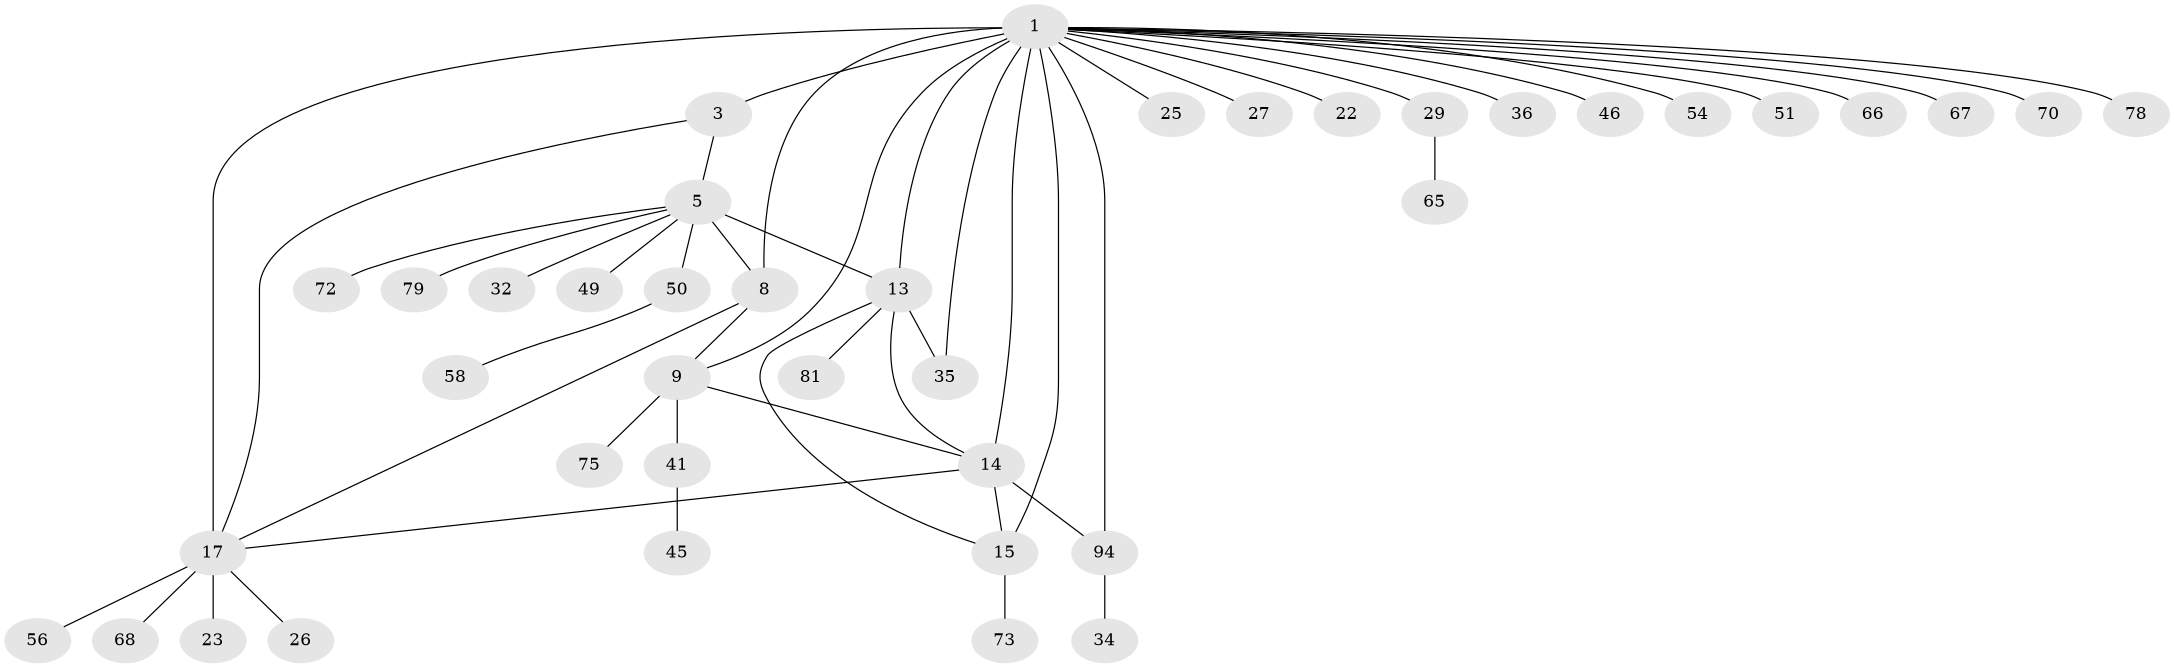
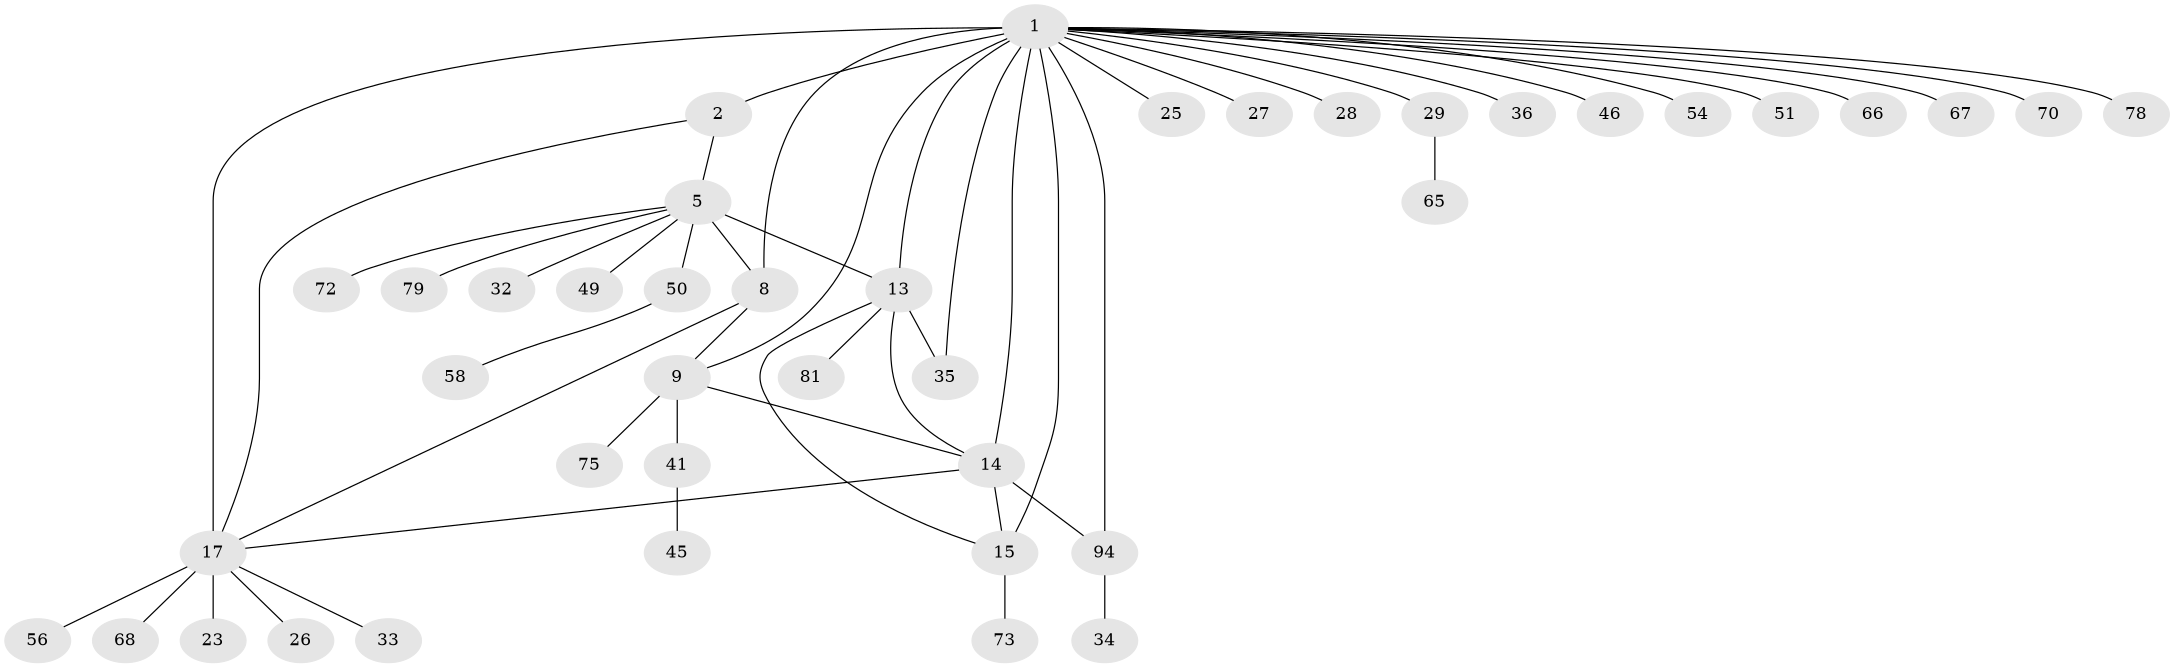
node "3": label "3" -> "2"
node "22": label "22" -> "28"
node "33": added
